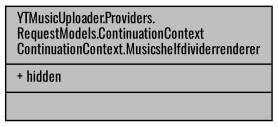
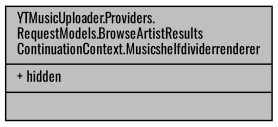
node "YTMusicUploader.Providers.": text "RequestModels.ContinuationContext" -> "RequestModels.BrowseArtistResults"
